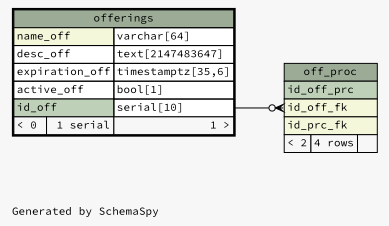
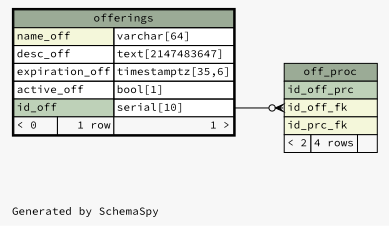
node "offerings": text "1 serial" -> "1 row"
